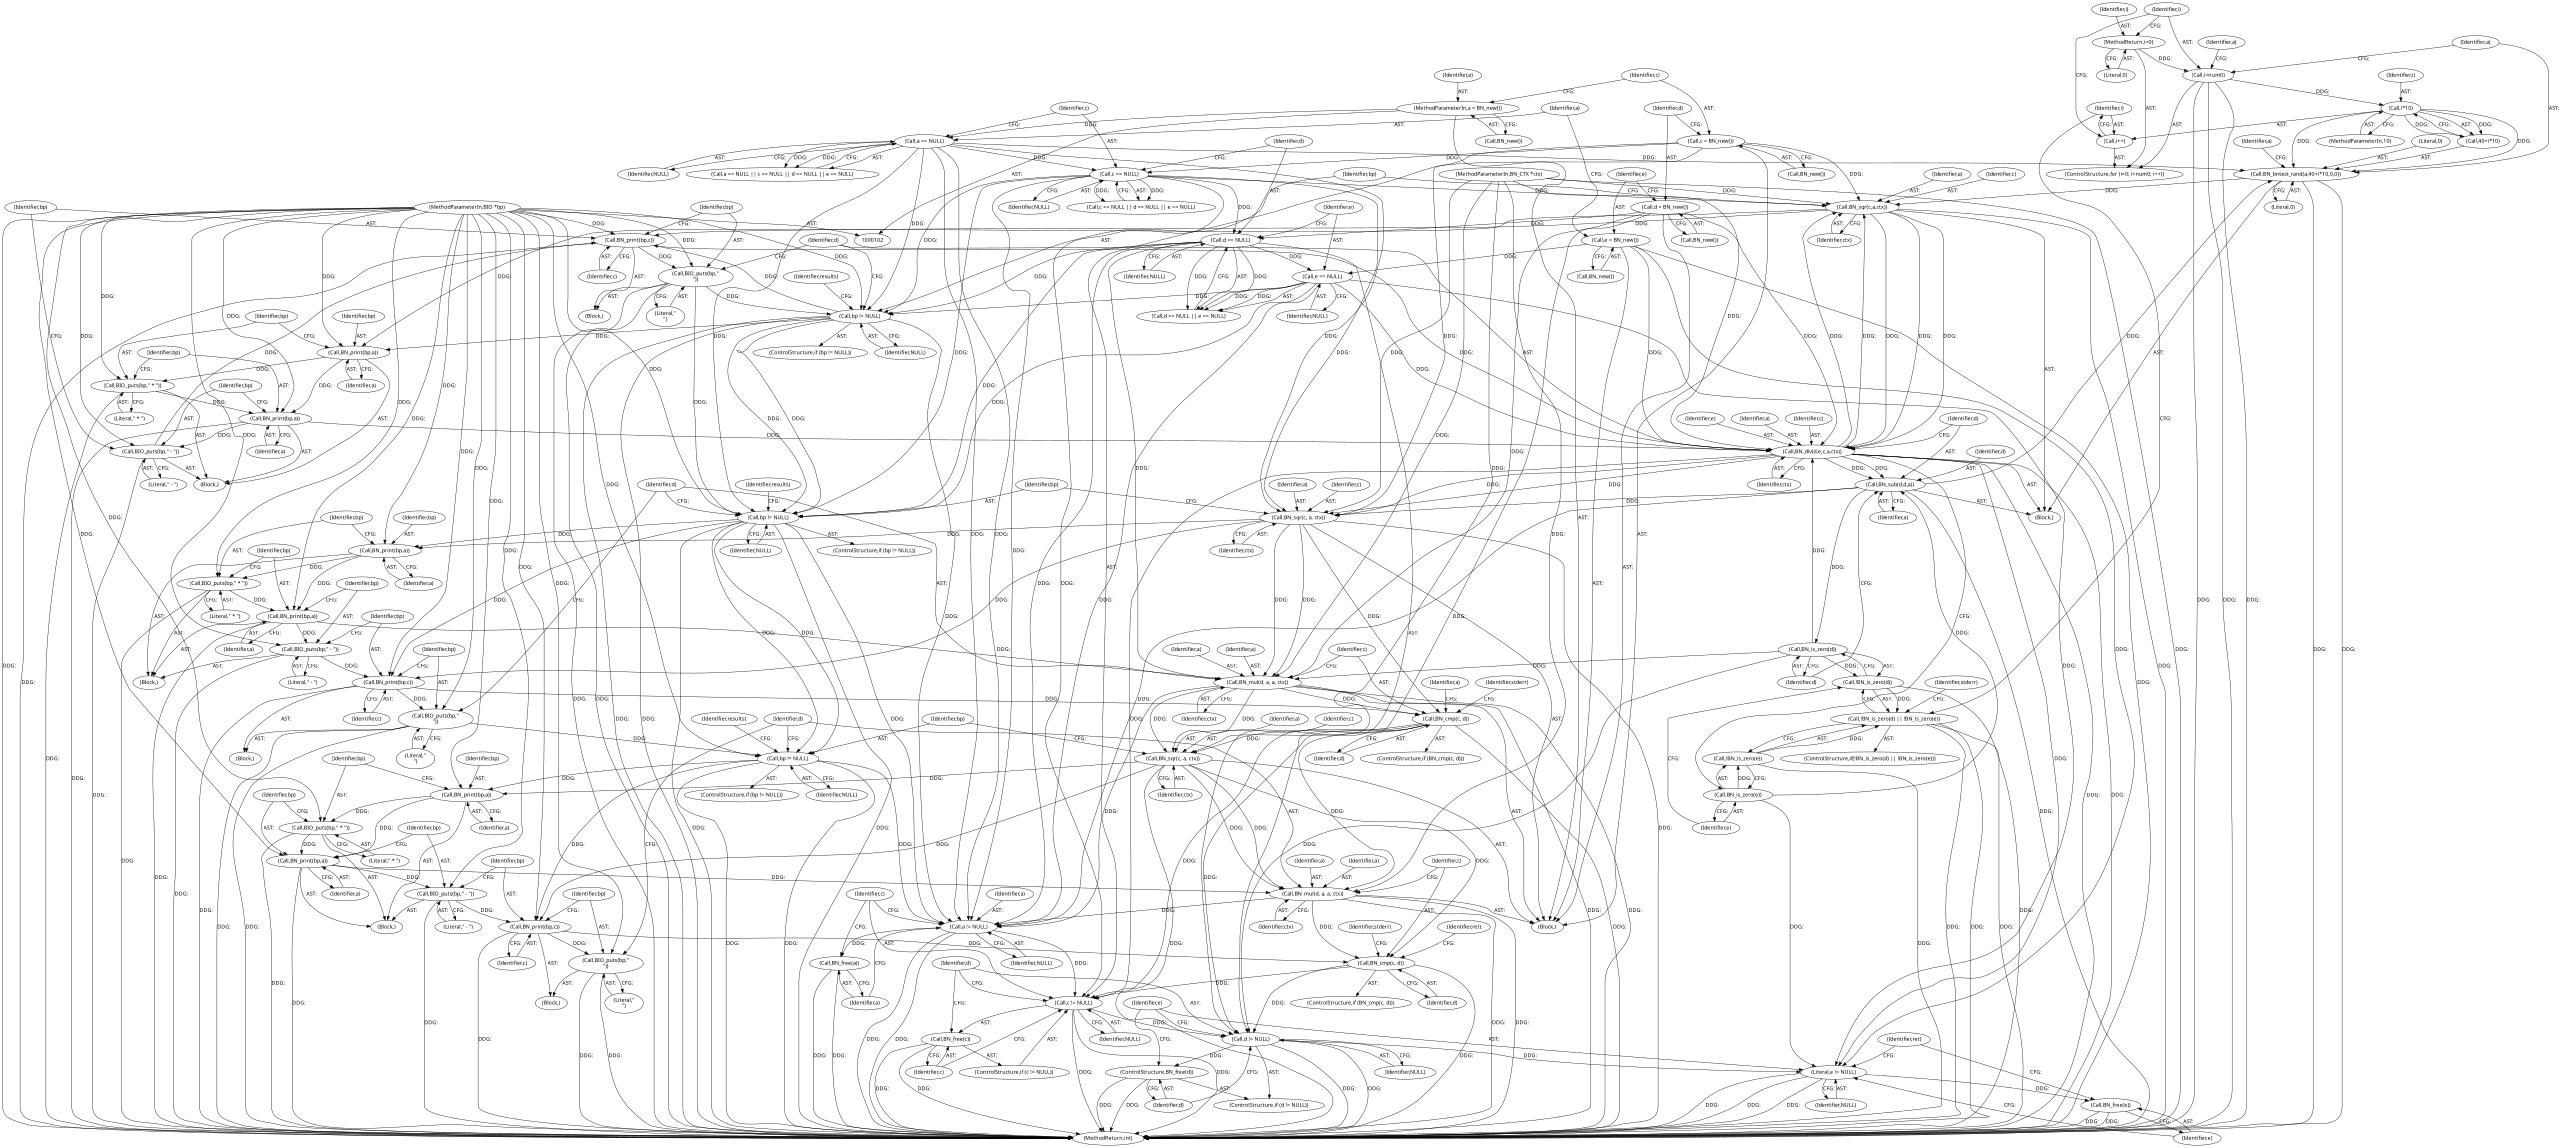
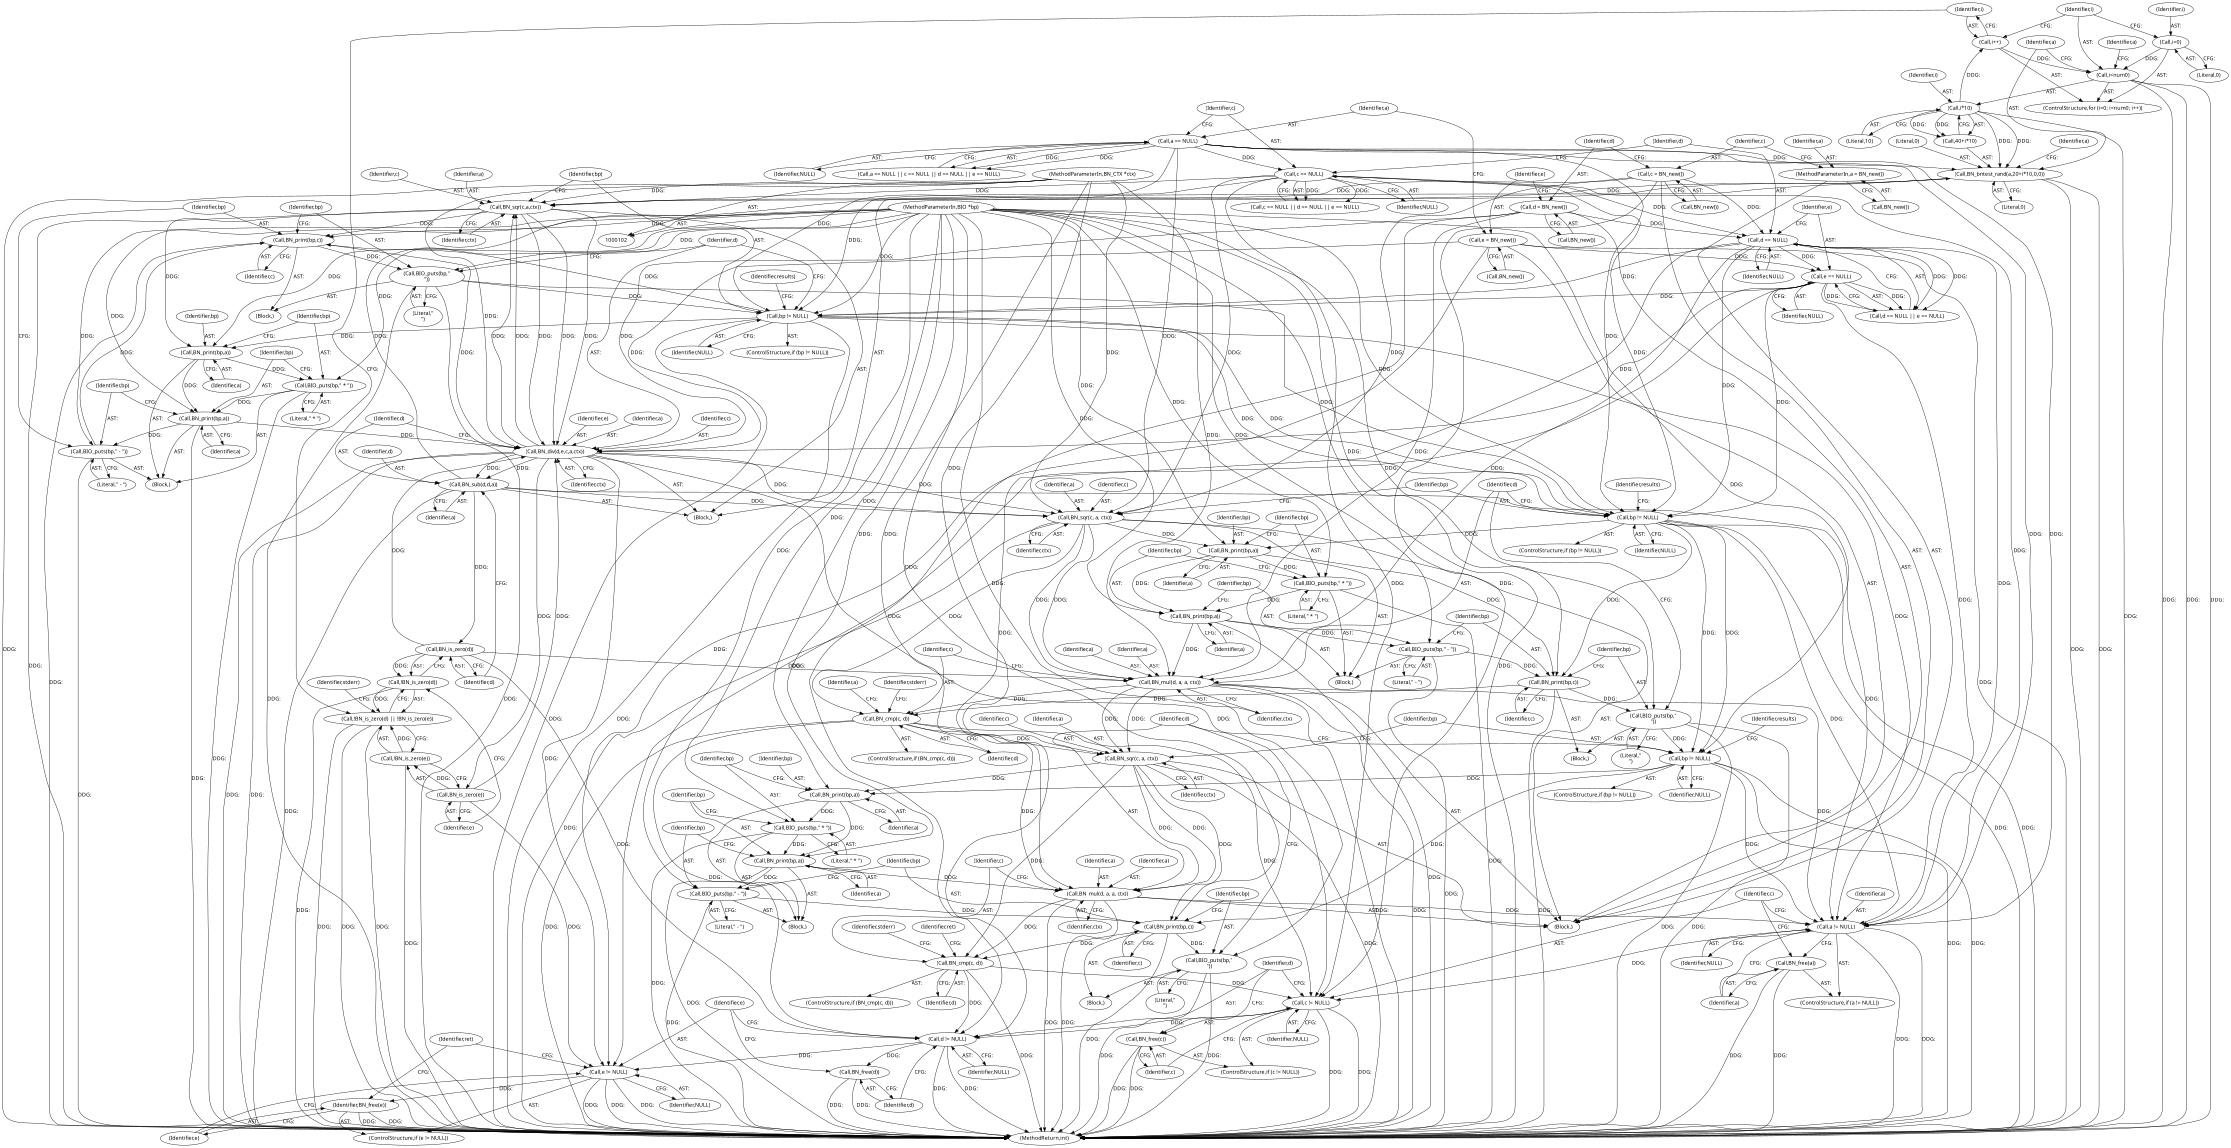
node "(MethodReturn,i=0)": label "(MethodReturn,i=0)" -> "(Call,i=0)"
edge "(Call,i++)" -> "(Call,i<num0)": added, label "DDG:"
edge "(Call,i<num0)" -> "(Call,i*10)": label "DDG: " -> "AST: "
edge "(MethodParameterIn,a = BN_new())" -> "(Call,a == NULL)": removed, label "DDG:"
edge "(Call,i*10)" -> "(Call,i++)": label "AST: " -> "DDG: "
edge "(MethodParameterIn,a = BN_new())" -> "1000102": now "(MethodParameterIn,BN_CTX *ctx)" -> "1000102"
node "(MethodParameterIn,10)": label "(MethodParameterIn,10)" -> "(Literal,10)"
edge "(Call,c = BN_new())" -> "(Call,c == NULL)": now "(Call,c = BN_new())" -> "(Call,d == NULL)"
node "(Call,BN_bntest_rand(a,40+i*10,0,0))": label "(Call,BN_bntest_rand(a,40+i*10,0,0))" -> "(Call,BN_bntest_rand(a,20+i*10,0,0))"
edge "(Call,d == NULL || e == NULL)" -> "(Call,e == NULL)": added, label "CFG:"
edge "(Call,c = BN_new())" -> "(Call,c != NULL)": label "AST: " -> "DDG: "
edge "(Call,BN_div(d,e,c,a,ctx))" -> "(Call,BN_is_zero(e))": label "CFG: " -> "DDG: "
edge "(Call,d == NULL)" -> "(Call,d != NULL)": label "AST: " -> "DDG: "
edge "(Call,BN_is_zero(e))" -> "(Call,BN_sub(d,d,a))": now "(Call,BN_is_zero(e))" -> "(Call,BN_div(d,e,c,a,ctx))"
node "(ControlStructure,if(!BN_is_zero(d) || !BN_is_zero(e)))": removed
edge "(Call,a != NULL)" -> "(Call,BN_free(a))": label "DDG: " -> "CFG: "
node "(ControlStructure,if (a != NULL))": added
edge "(ControlStructure,if (c != NULL))" -> "(Call,c != NULL)": reversed
node "(ControlStructure,BN_free(d))": label "(ControlStructure,BN_free(d))" -> "(Call,BN_free(d))"
node "(Literal,e != NULL)": label "(Literal,e != NULL)" -> "(Call,e != NULL)"
edge "(Call,i*10)" -> "(MethodReturn,int)": added, label "DDG:"
node "(ControlStructure,if (d != NULL))": removed
node "(Call,BN_free(e))": label "(Call,BN_free(e))" -> "(Identifier,BN_free(e))"
node "(ControlStructure,if (e != NULL))": added
